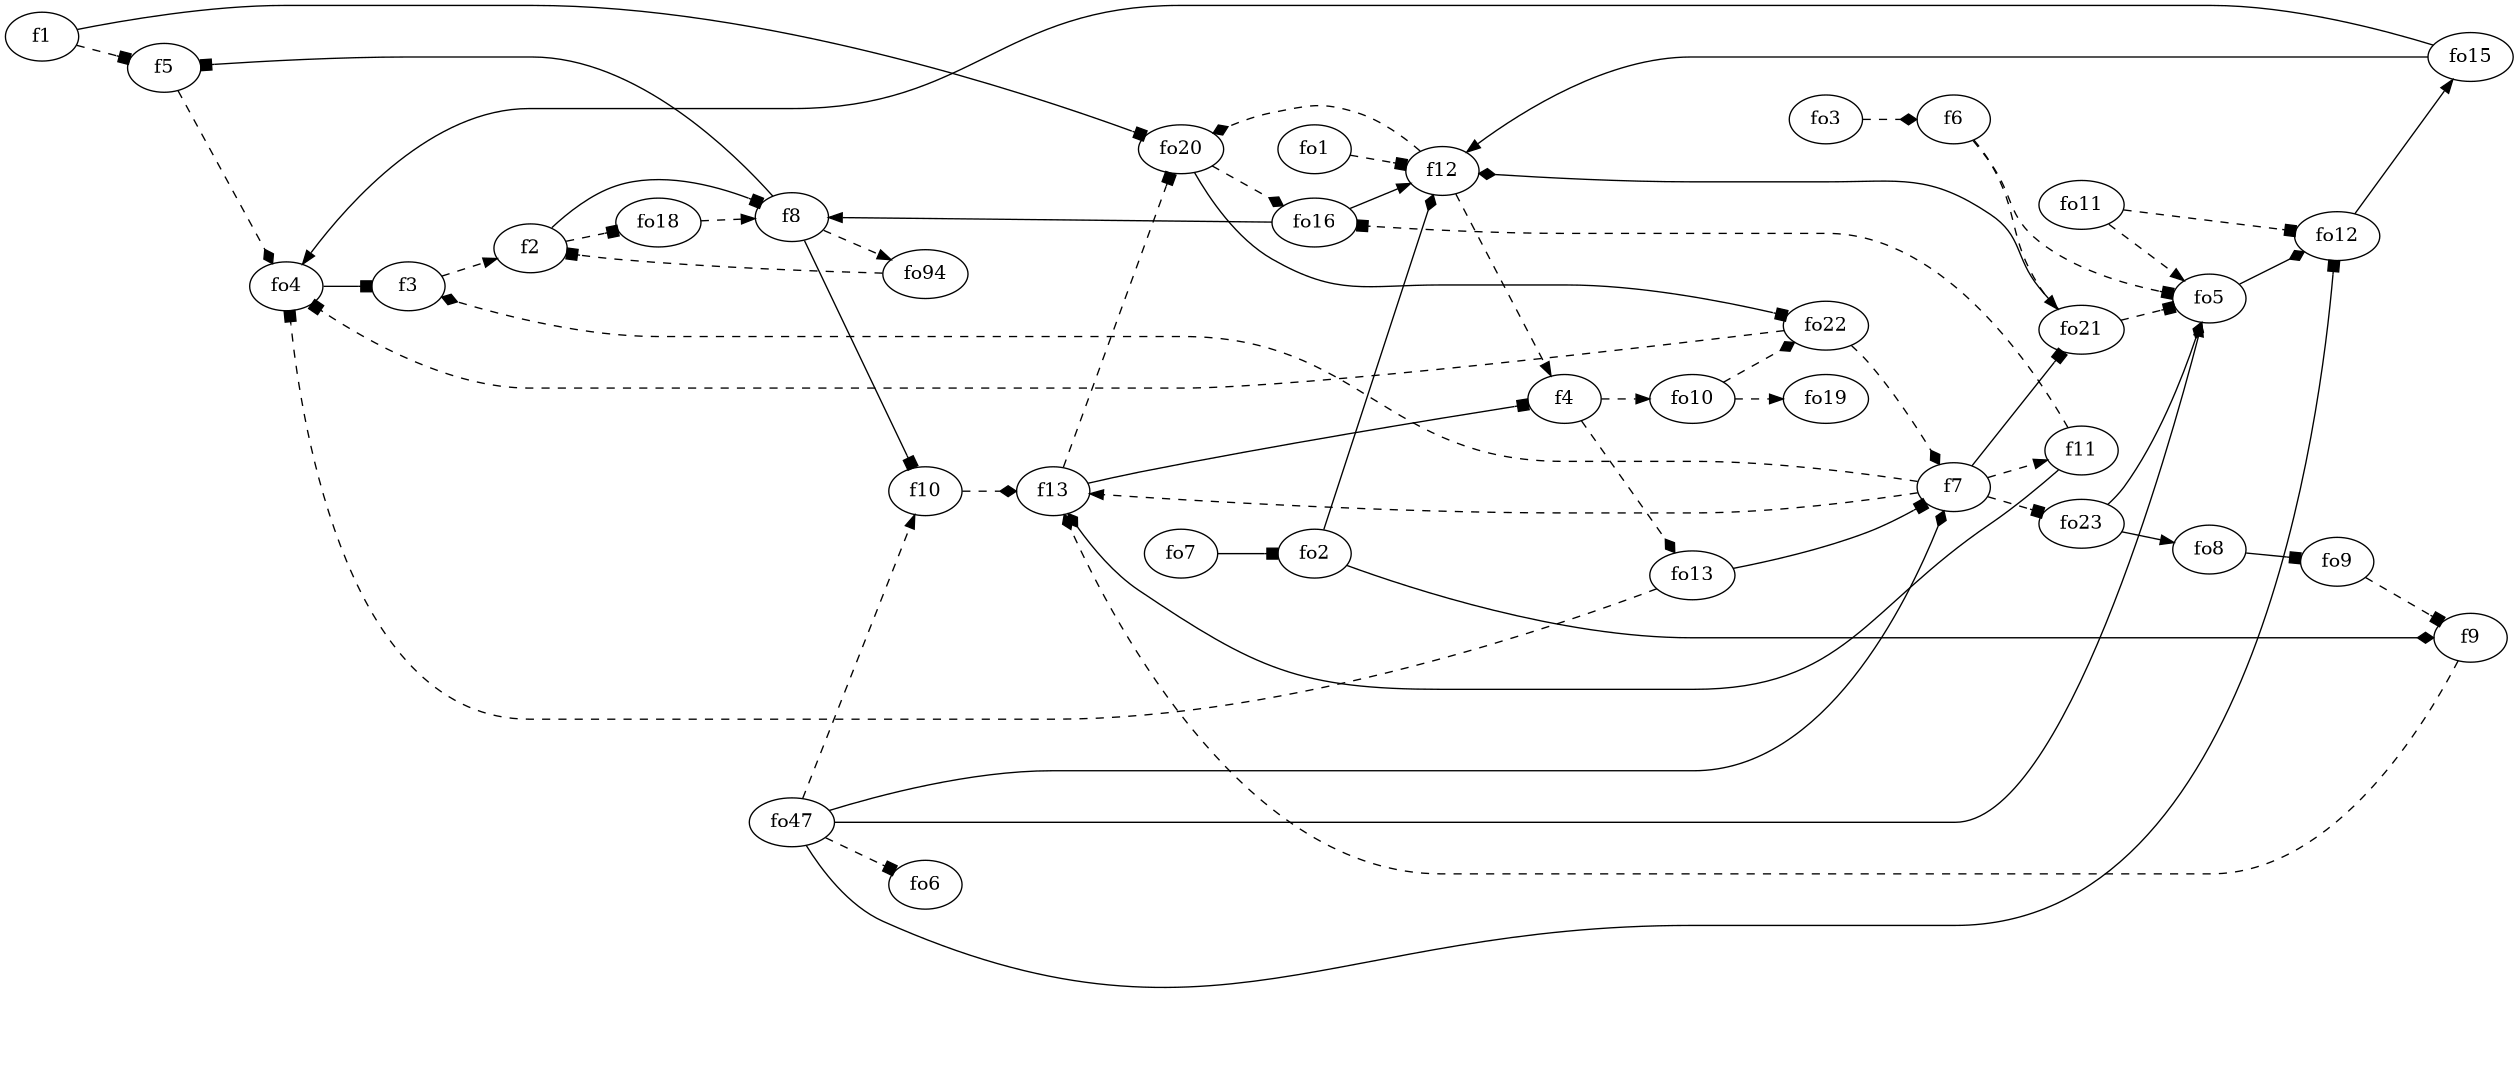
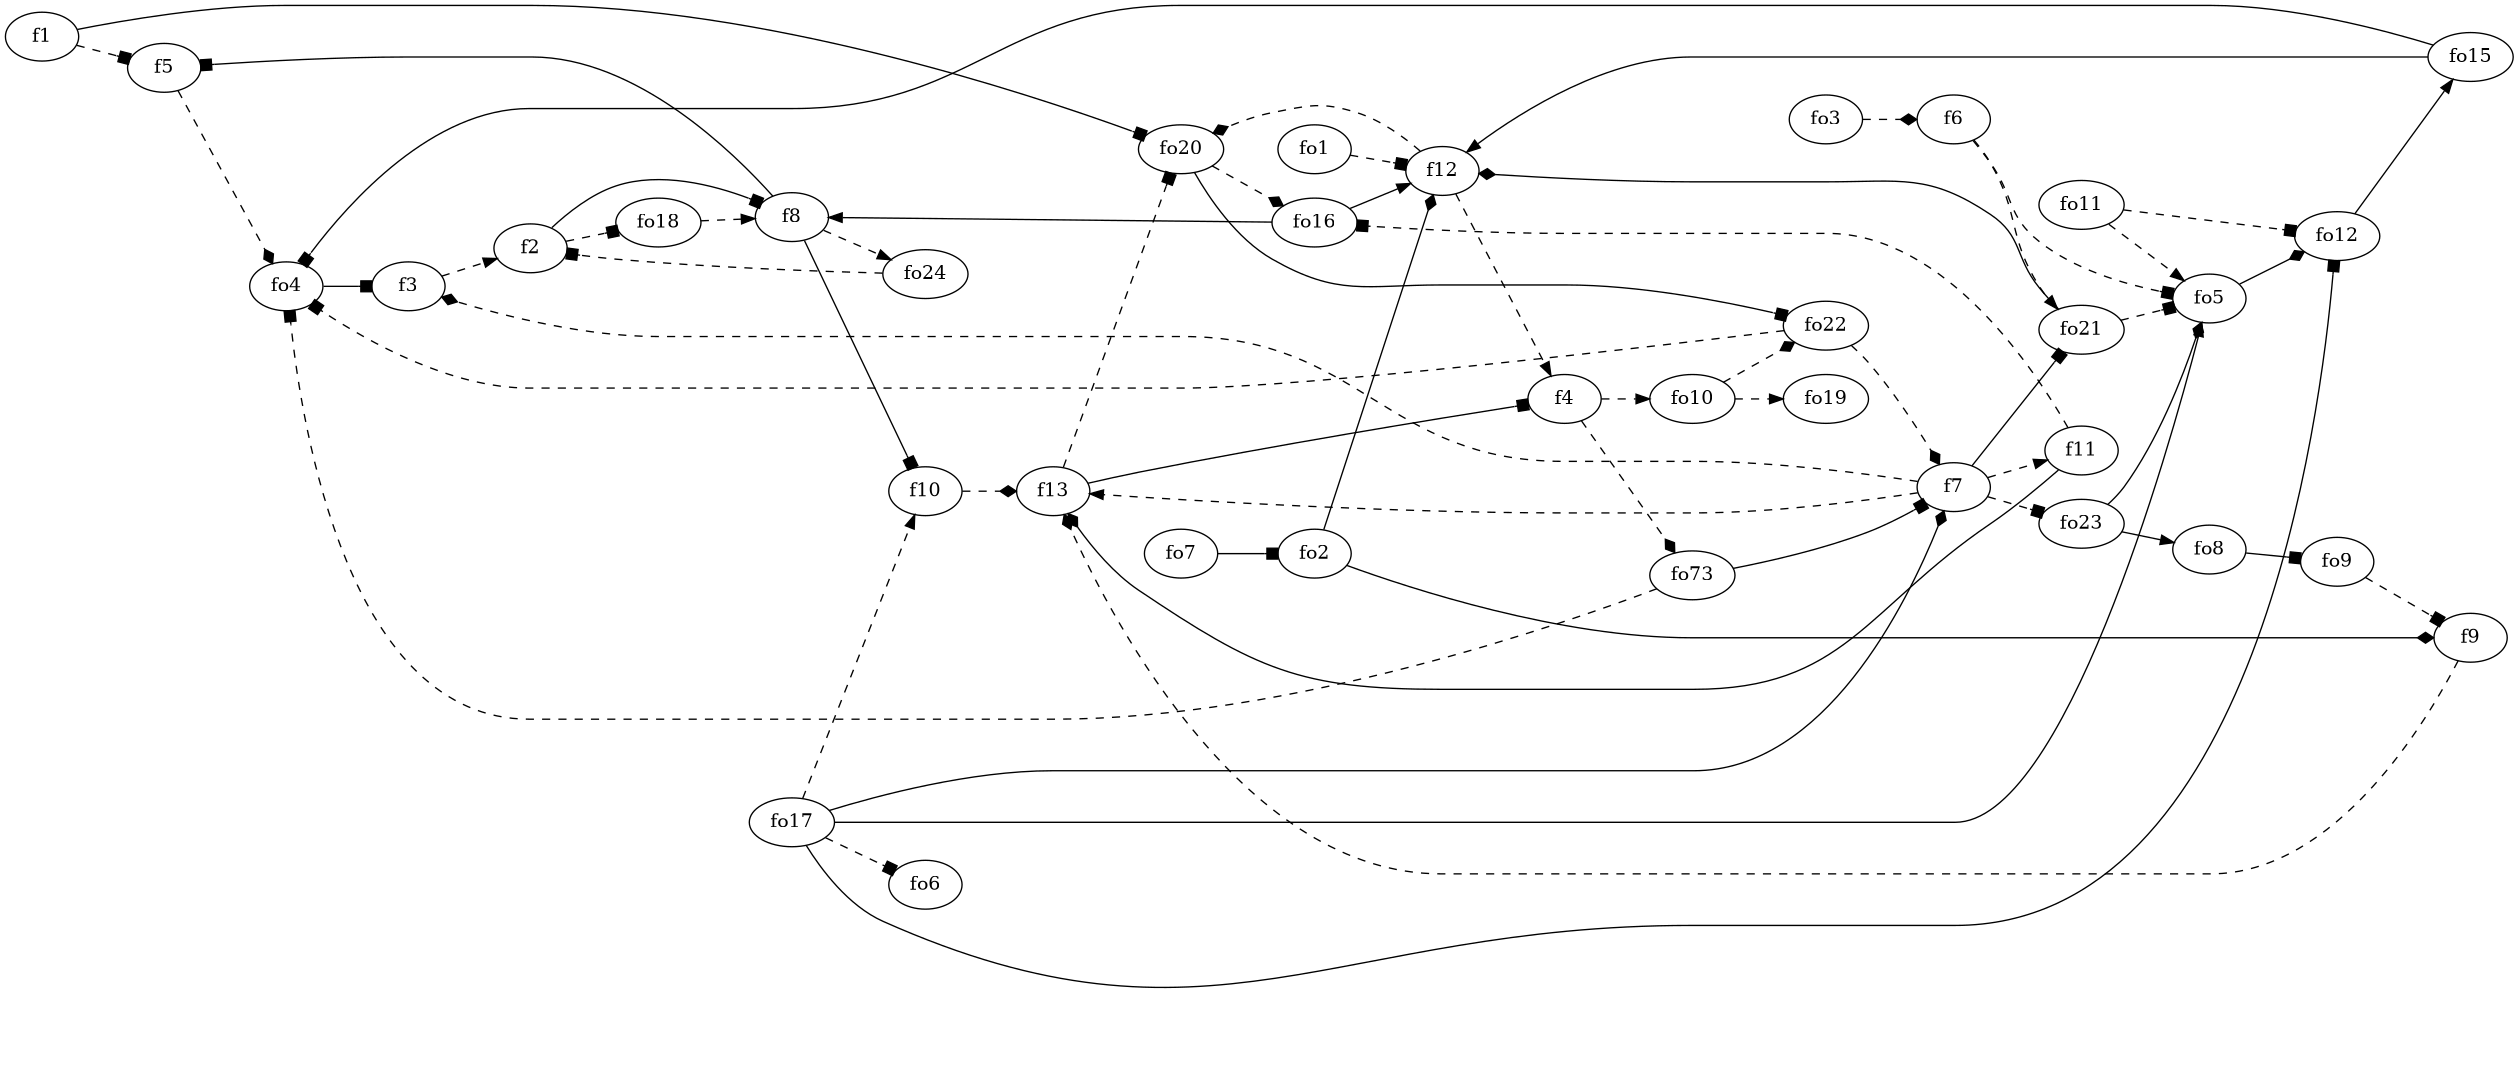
edge "fo15" -> "fo4": arrowhead normal -> box
node "fo94": label "fo94" -> "fo24"
node "fo13": label "fo13" -> "fo73"
node "fo47": label "fo47" -> "fo17"
